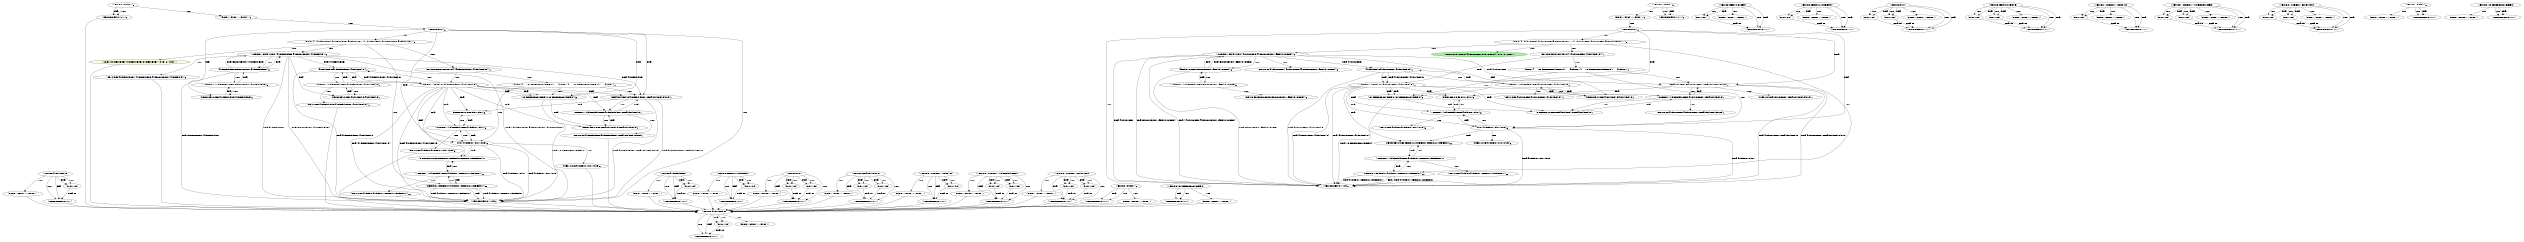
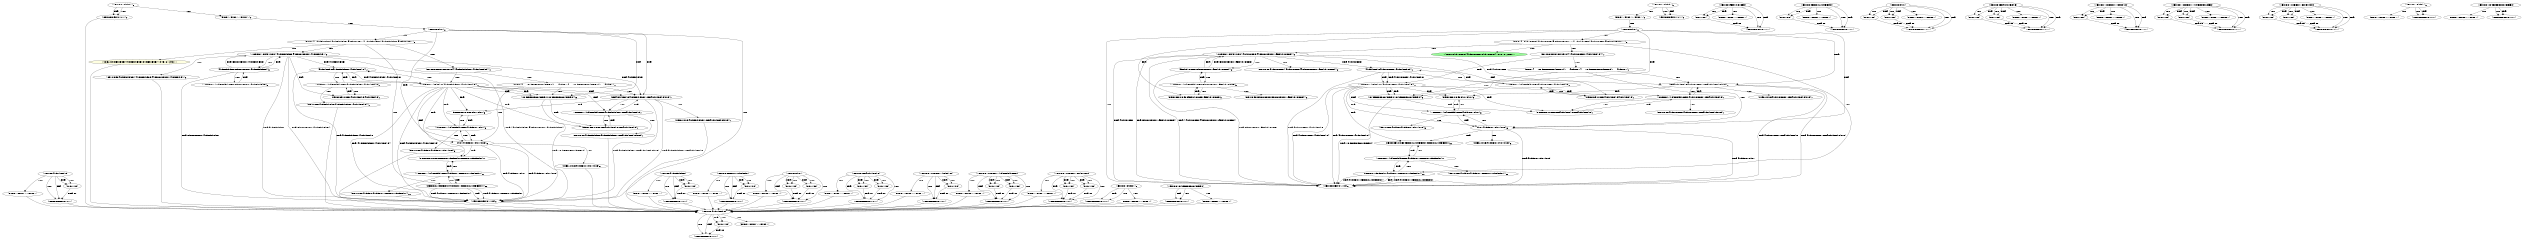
node "(FIELD_IDENTIFIER,find_tab_helper,find_tab_helper)": removed
node "(FIELD_IDENTIFIER,GetFindManager,GetFindManager)": added
node "(IDENTIFIER,find_manager,find_manager->find_ui_active())": removed
node "(LITERAL,true,find_tab_helper->set_find_ui_active(true))": added
